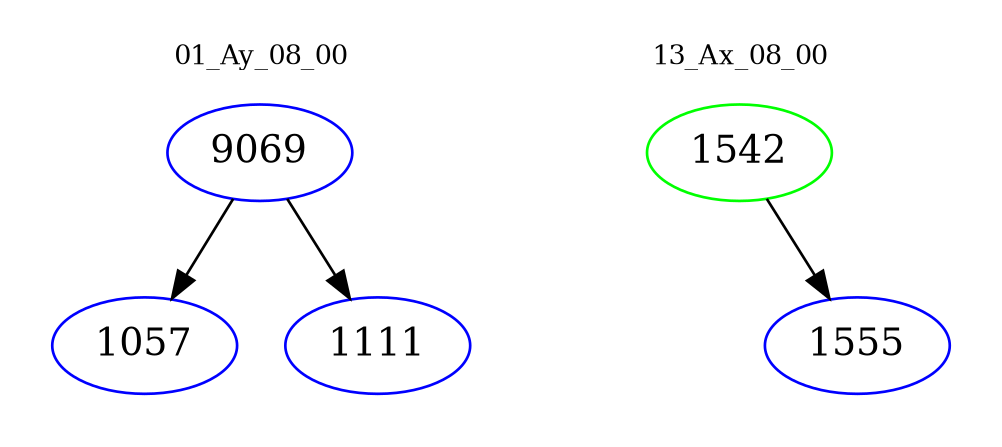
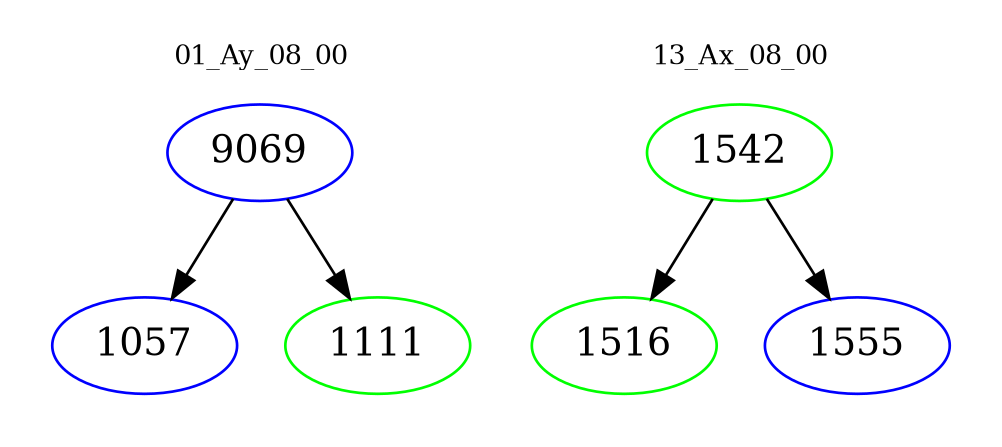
node "1111": color blue -> green
node "1516": added
